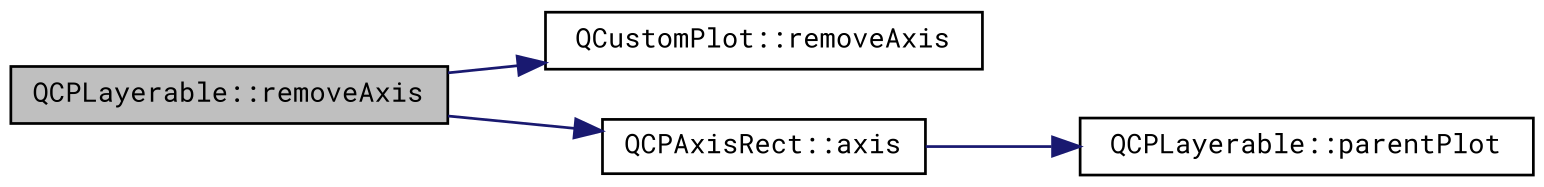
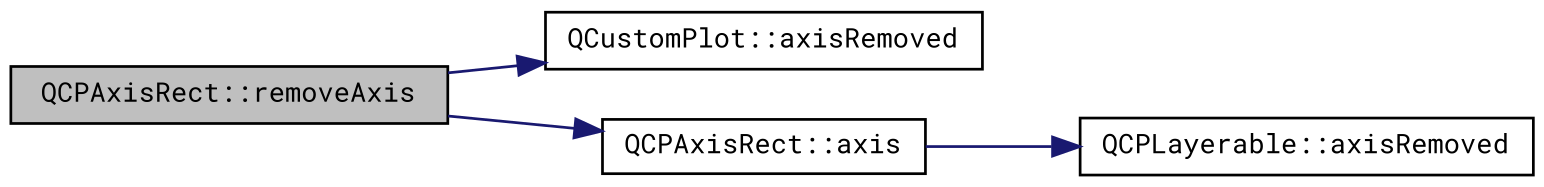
node "QCustomPlot::removeAxis": label "QCustomPlot::removeAxis" -> "QCustomPlot::axisRemoved"
node "QCPLayerable::removeAxis": label "QCPLayerable::removeAxis" -> "QCPAxisRect::removeAxis"
node "QCPLayerable::parentPlot": label "QCPLayerable::parentPlot" -> "QCPLayerable::axisRemoved"
